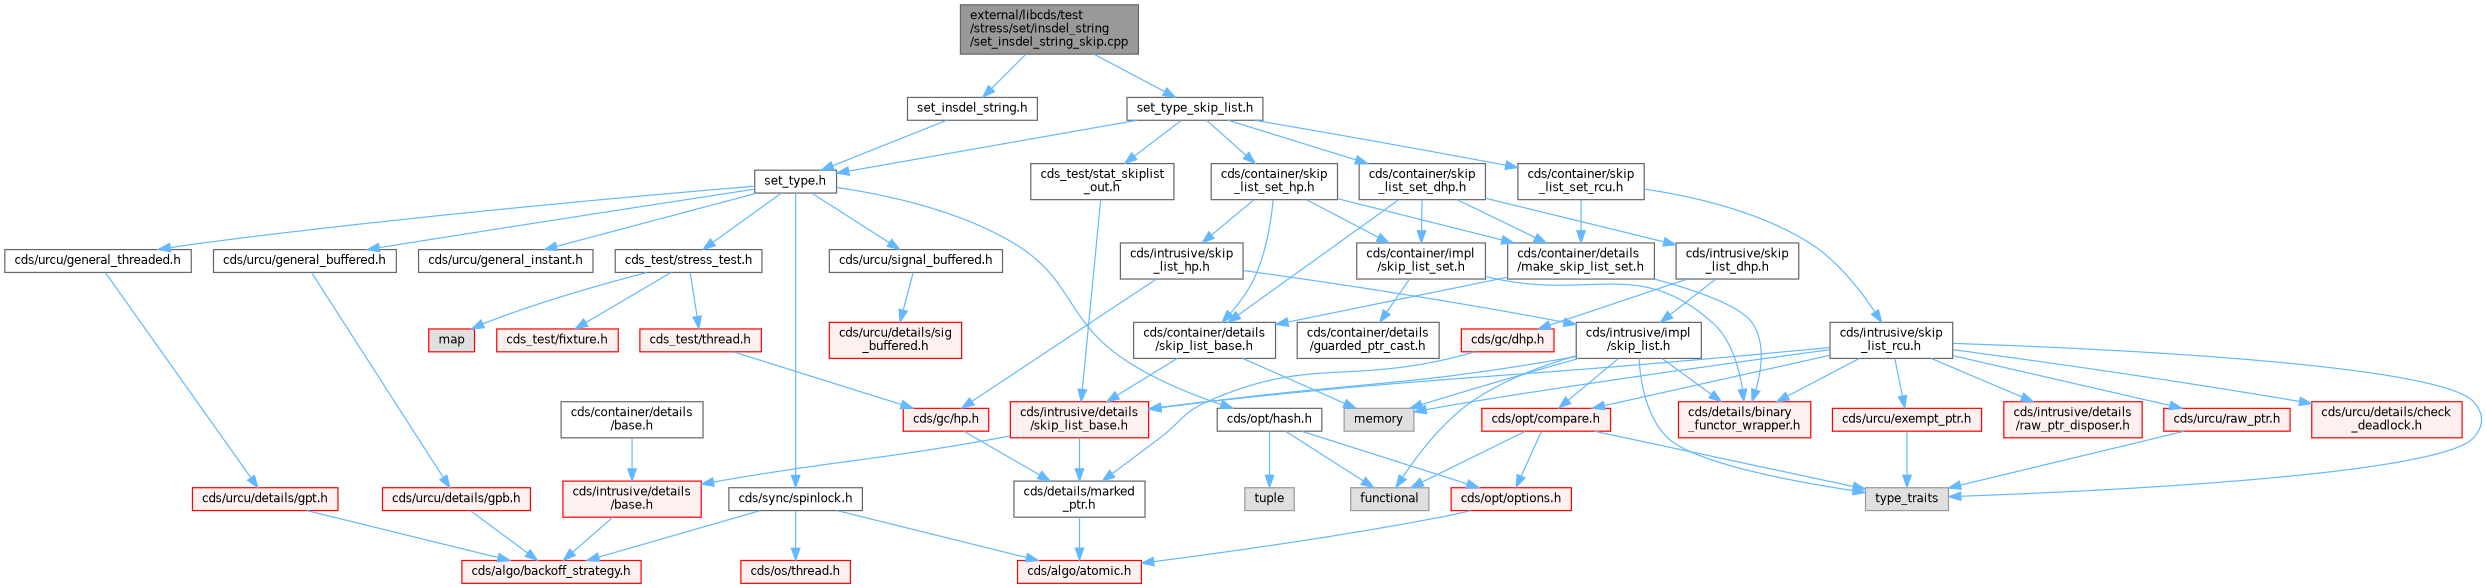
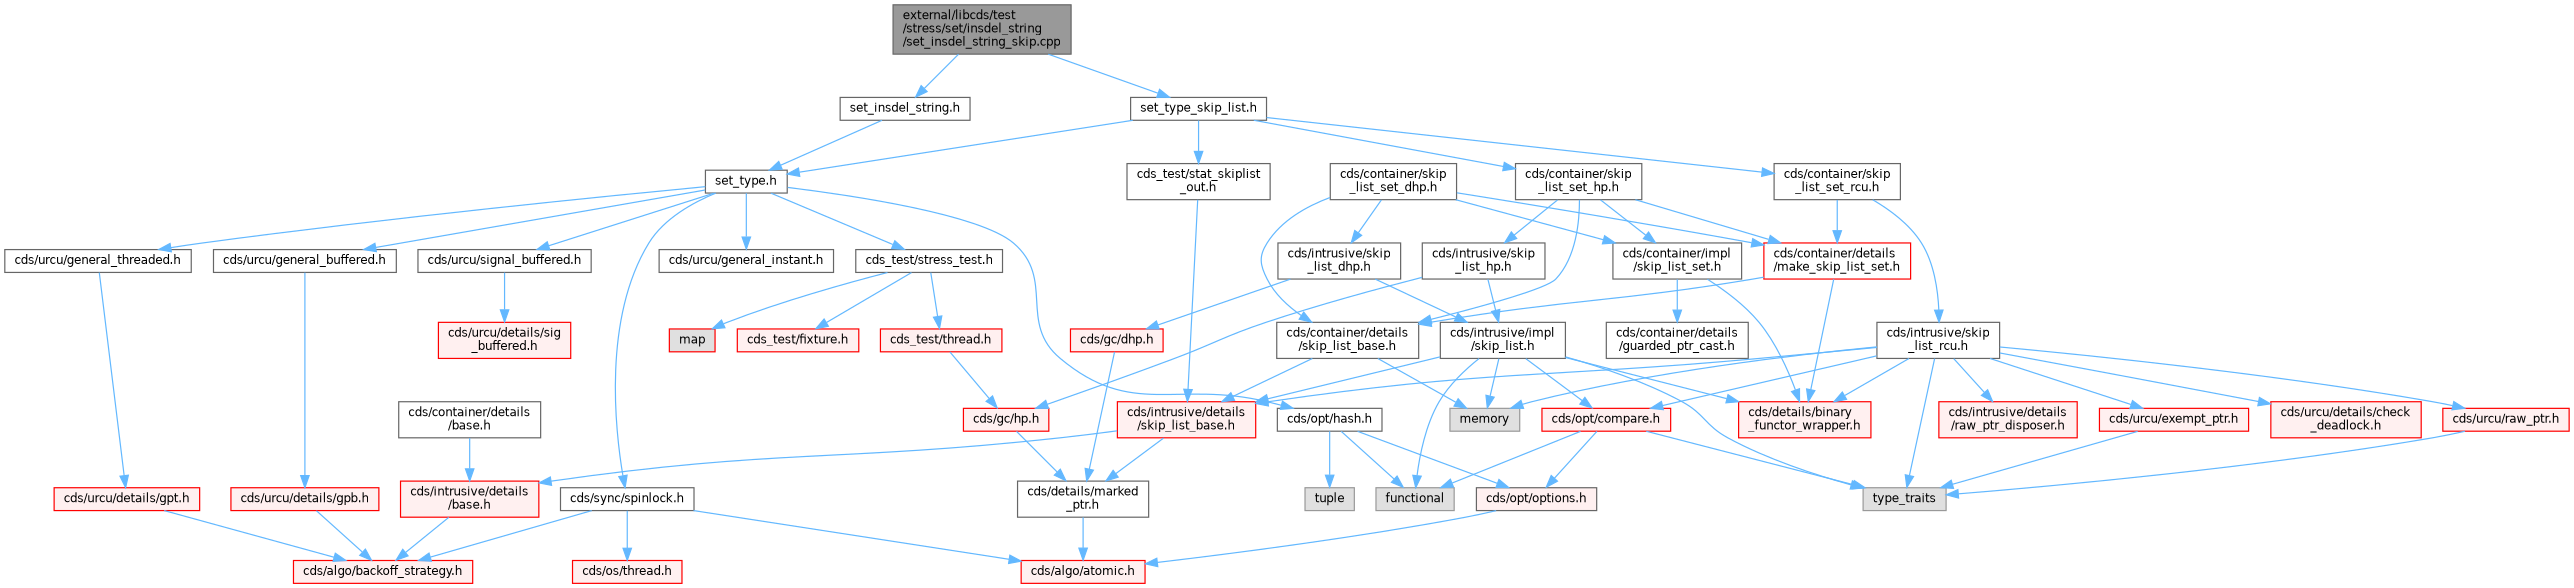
edge "set_type_skip_list.h" -> "cds/container/skip _list_set_dhp.h": removed
node "cds/container/details /make_skip_list_set.h": color grey40 -> red
node "cds/opt/options.h": color red -> grey40
